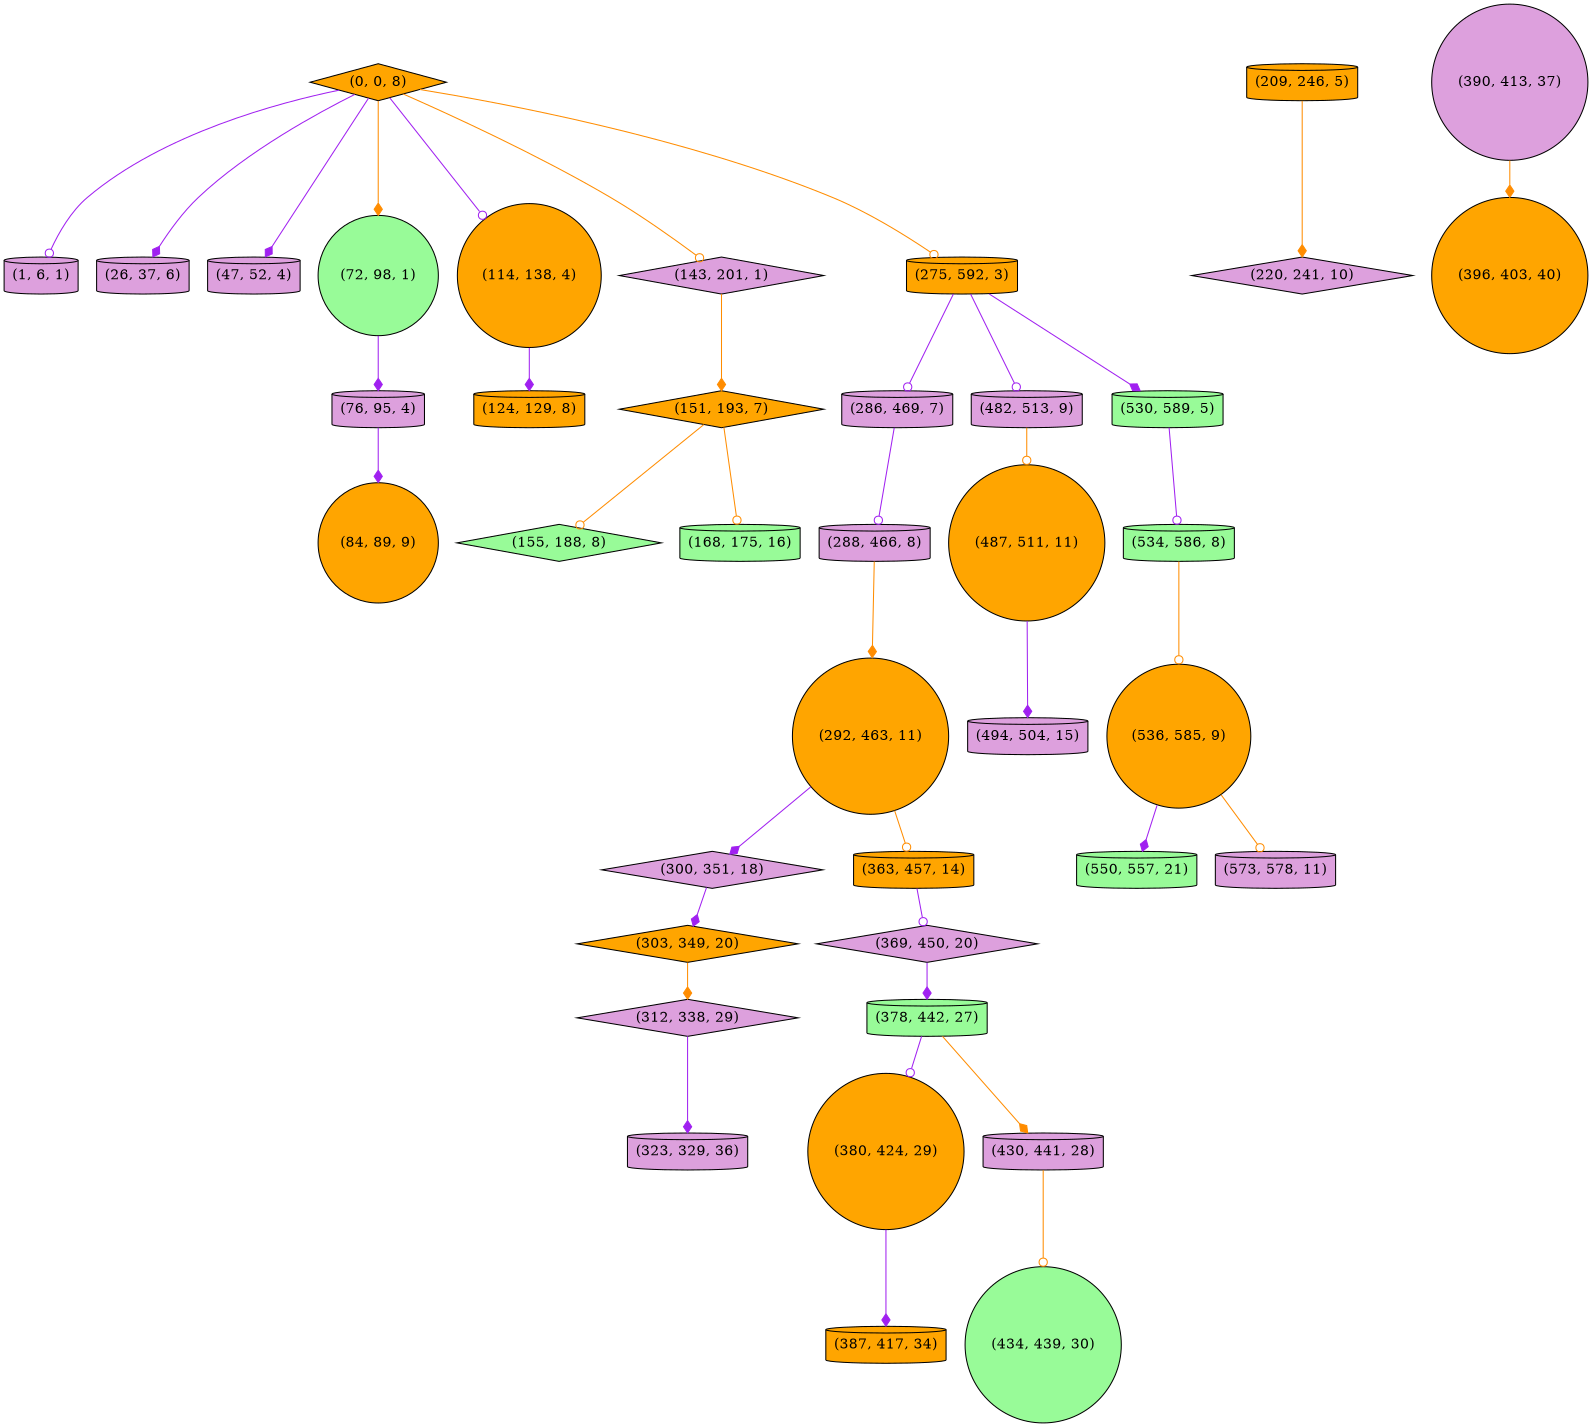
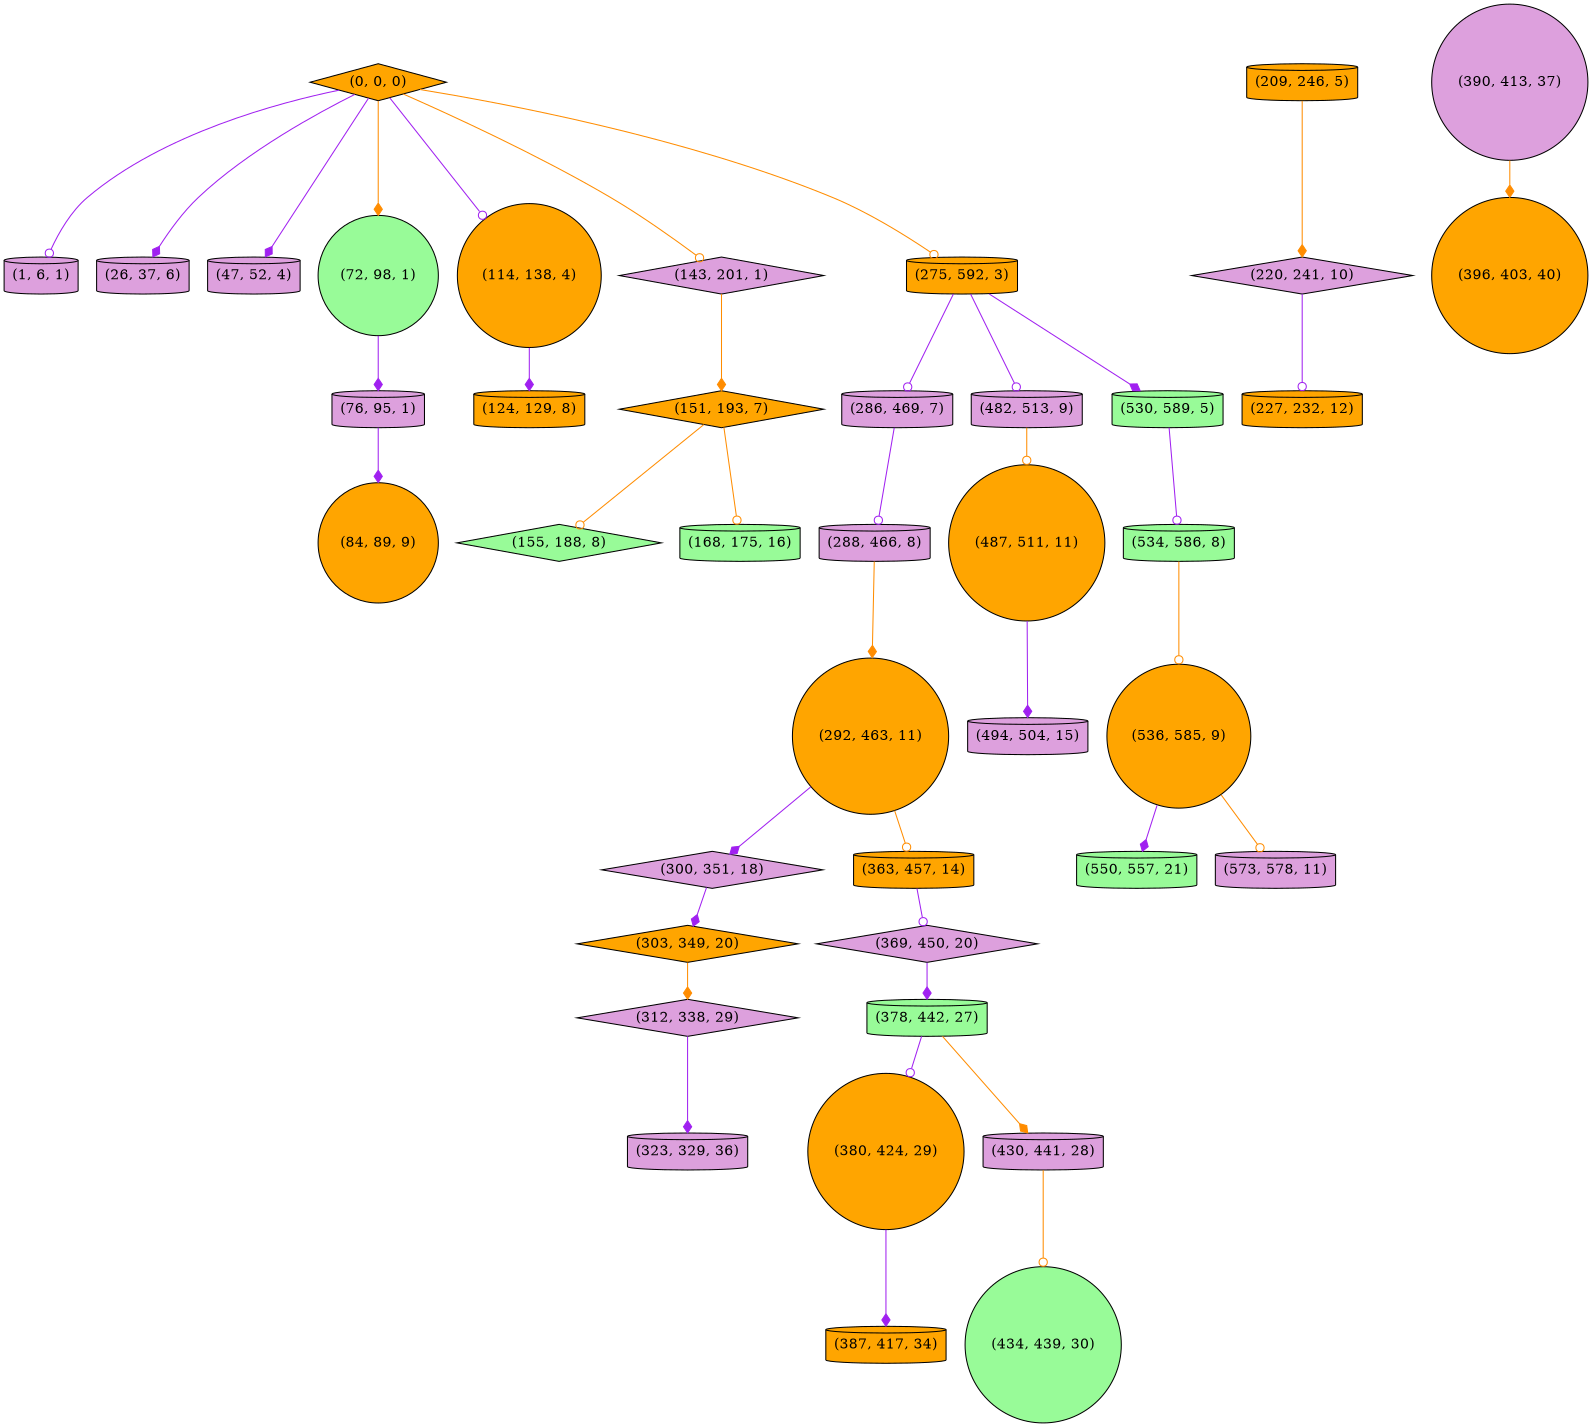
node "(0, 0, 8)": label "(0, 0, 8)" -> "(0, 0, 0)"
node "(76, 95, 4)": label "(76, 95, 4)" -> "(76, 95, 1)"
node "(227, 232, 12)": added
